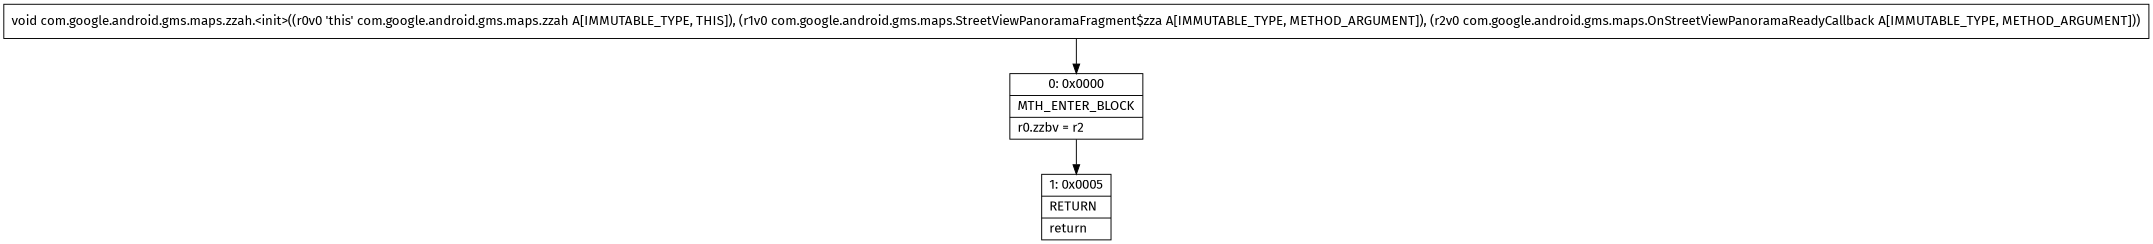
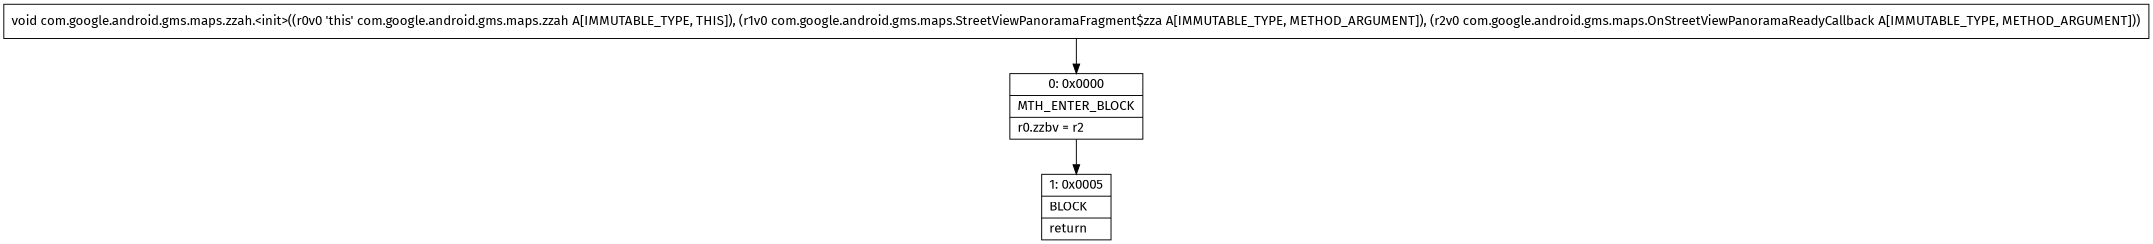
node "1: 0x0005": text "RETURN" -> "BLOCK"
